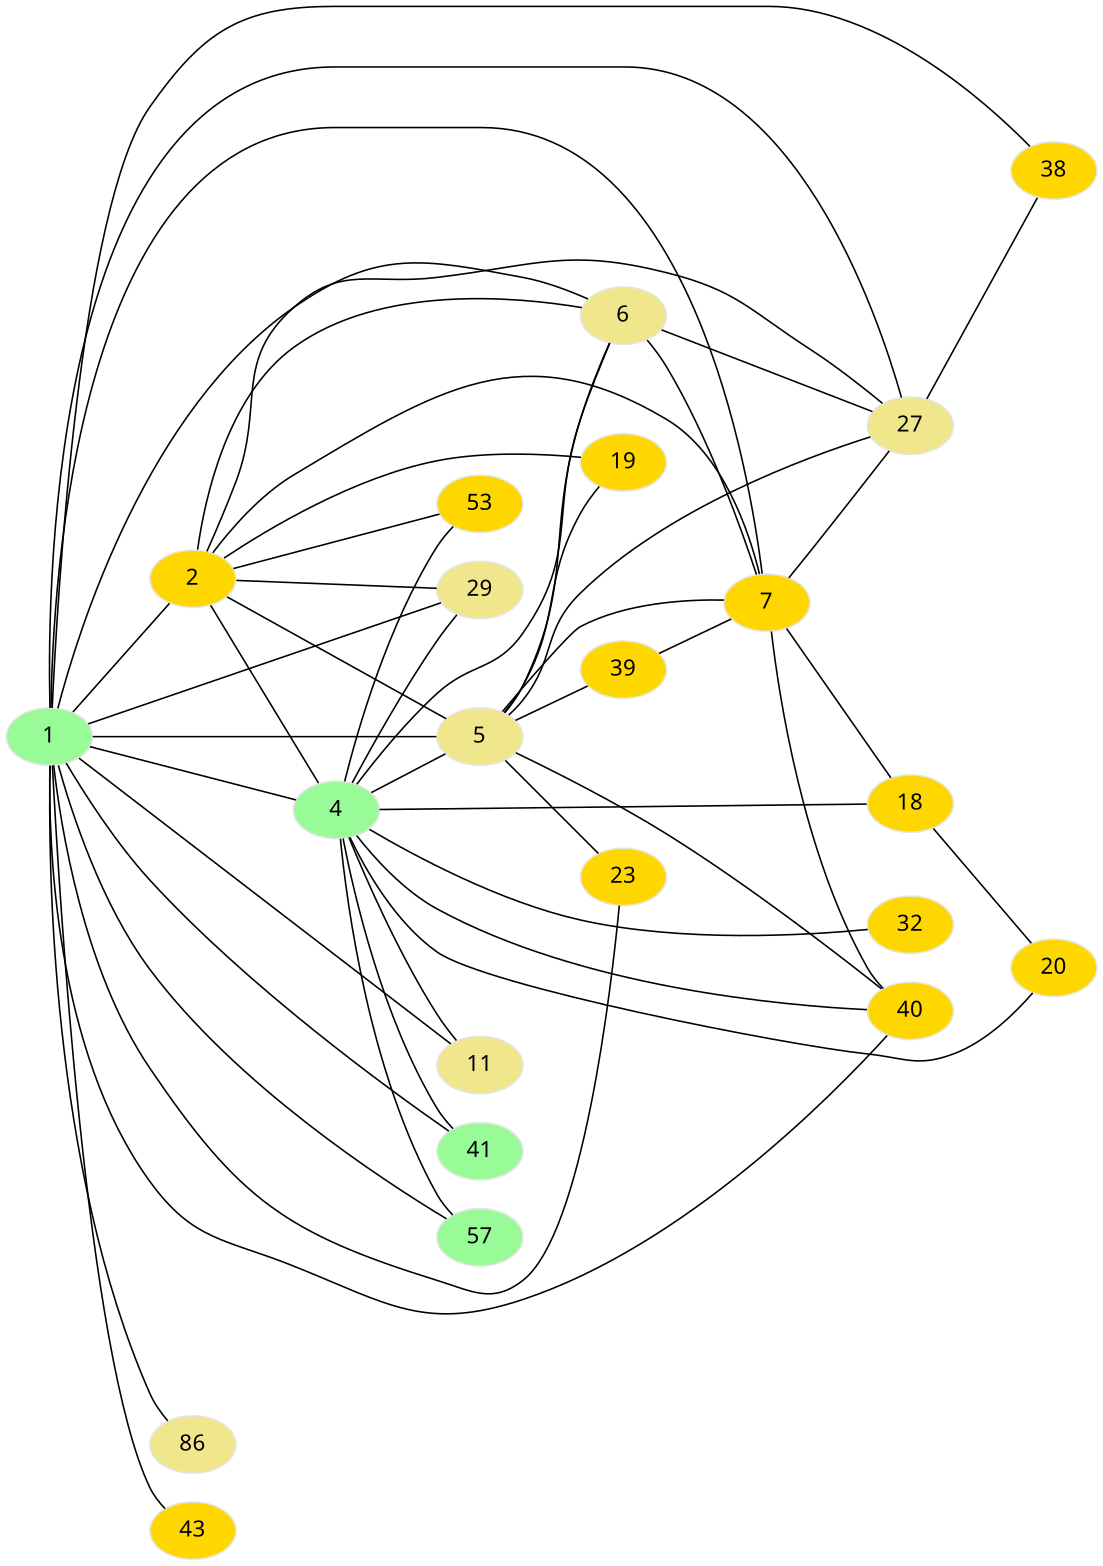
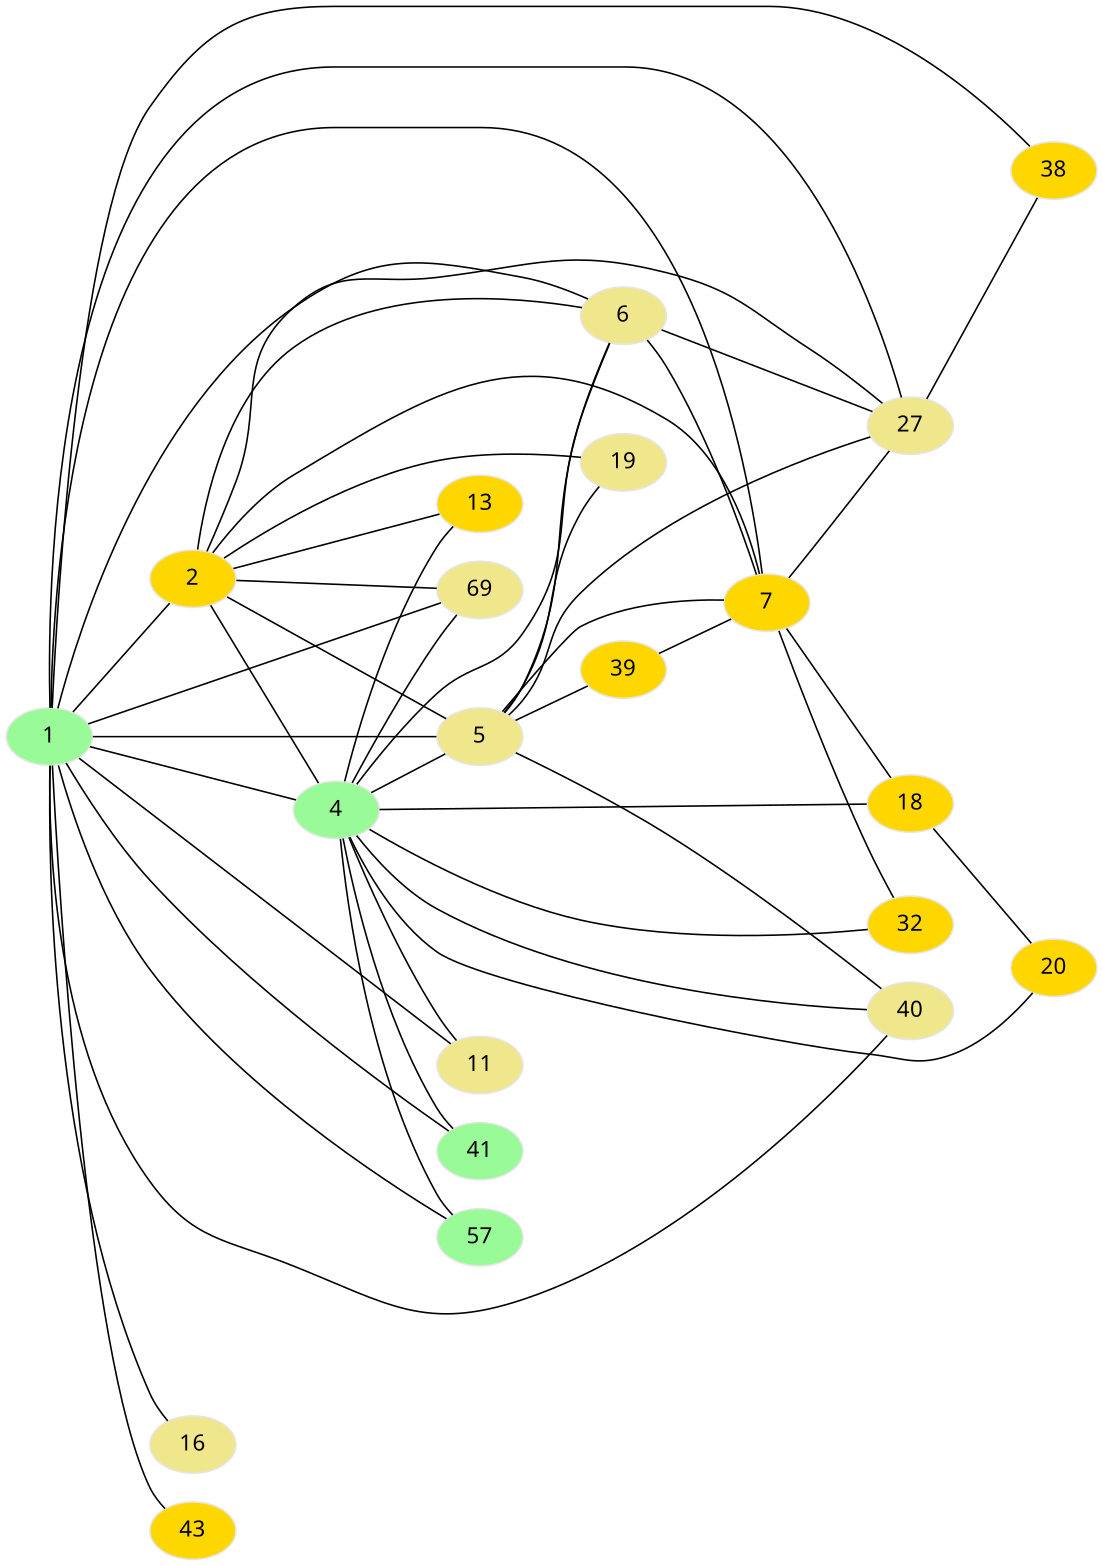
node "19": fillcolor gold -> khaki
node "53": label "53" -> "13"
node "29": label "29" -> "69"
edge "7" -- "40": now "7" -- "32"
node "23": removed
node "40": fillcolor gold -> khaki
node "86": label "86" -> "16"
